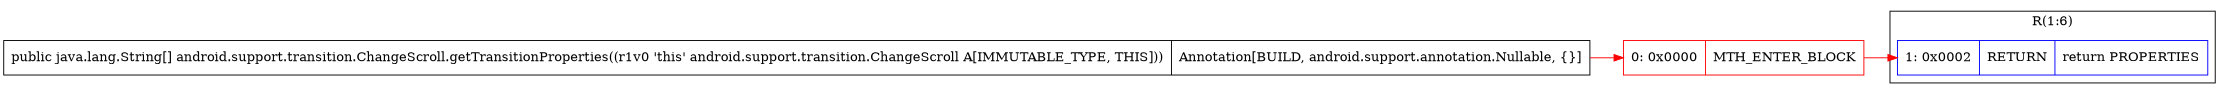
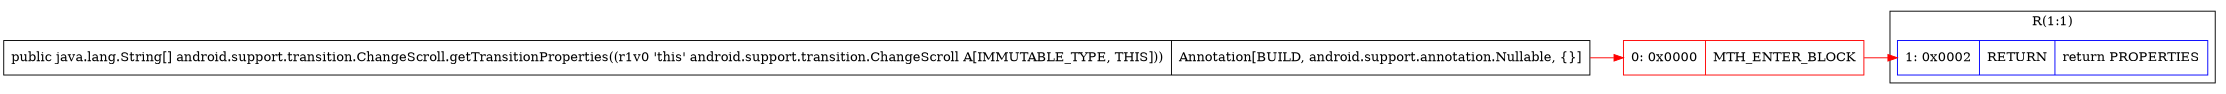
cluster "R(1:6)": label "R(1:6)" -> "R(1:1)"
